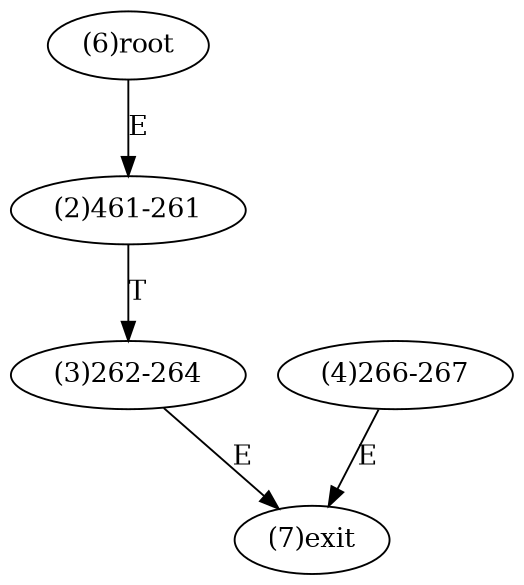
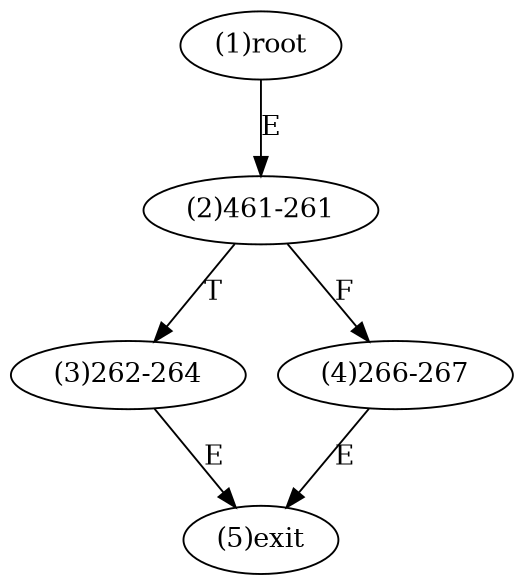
node "(6)root": label "(6)root" -> "(1)root"
edge "(2)461-261" -> "(4)266-267": added, label "F"
node "(7)exit": label "(7)exit" -> "(5)exit"
